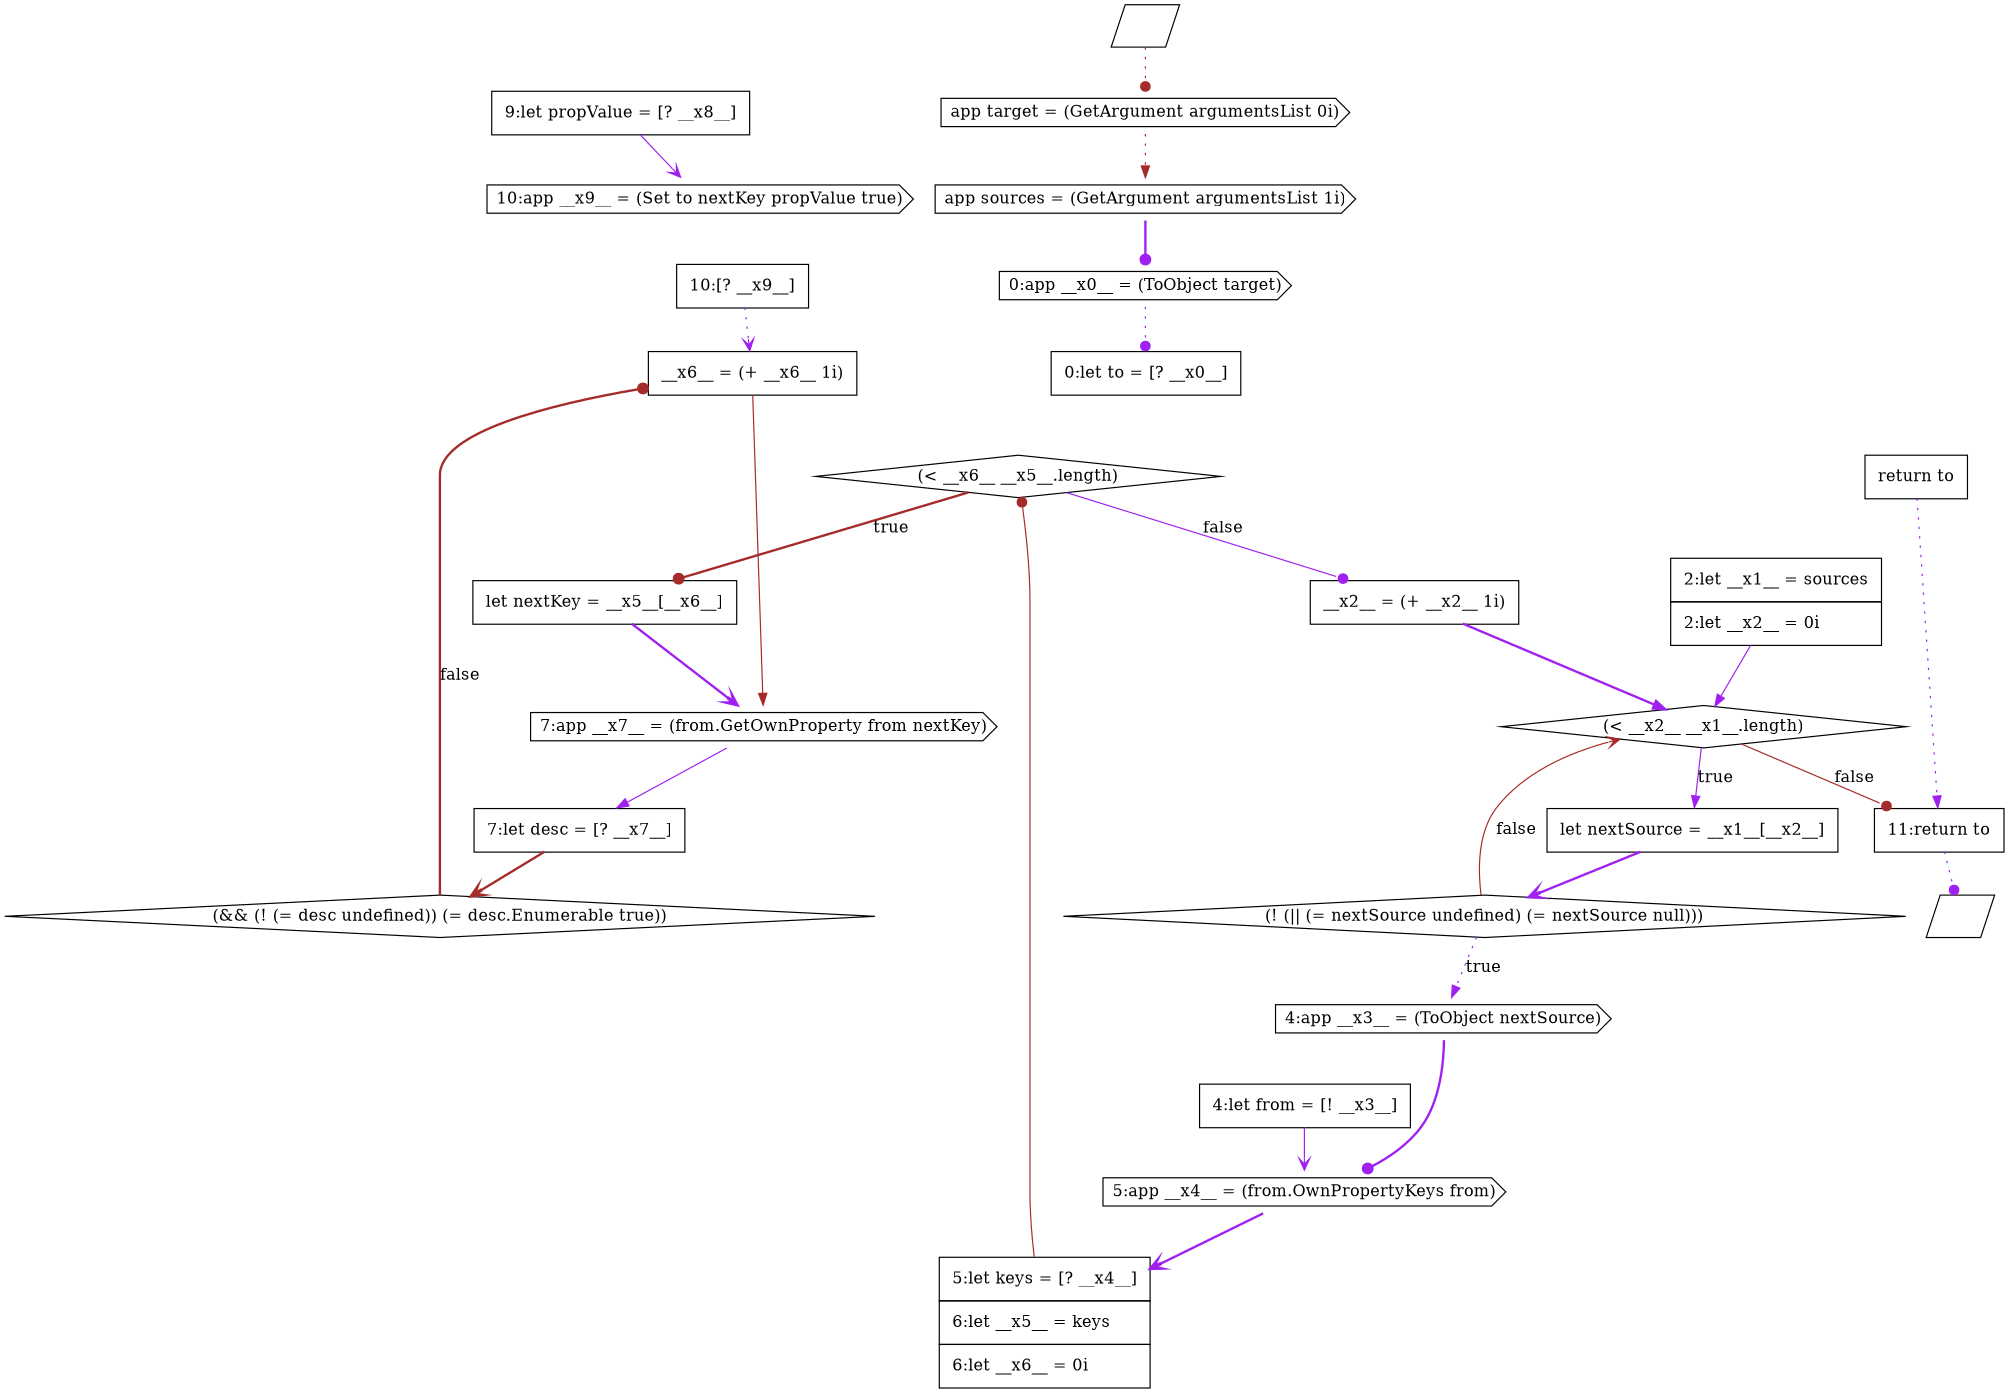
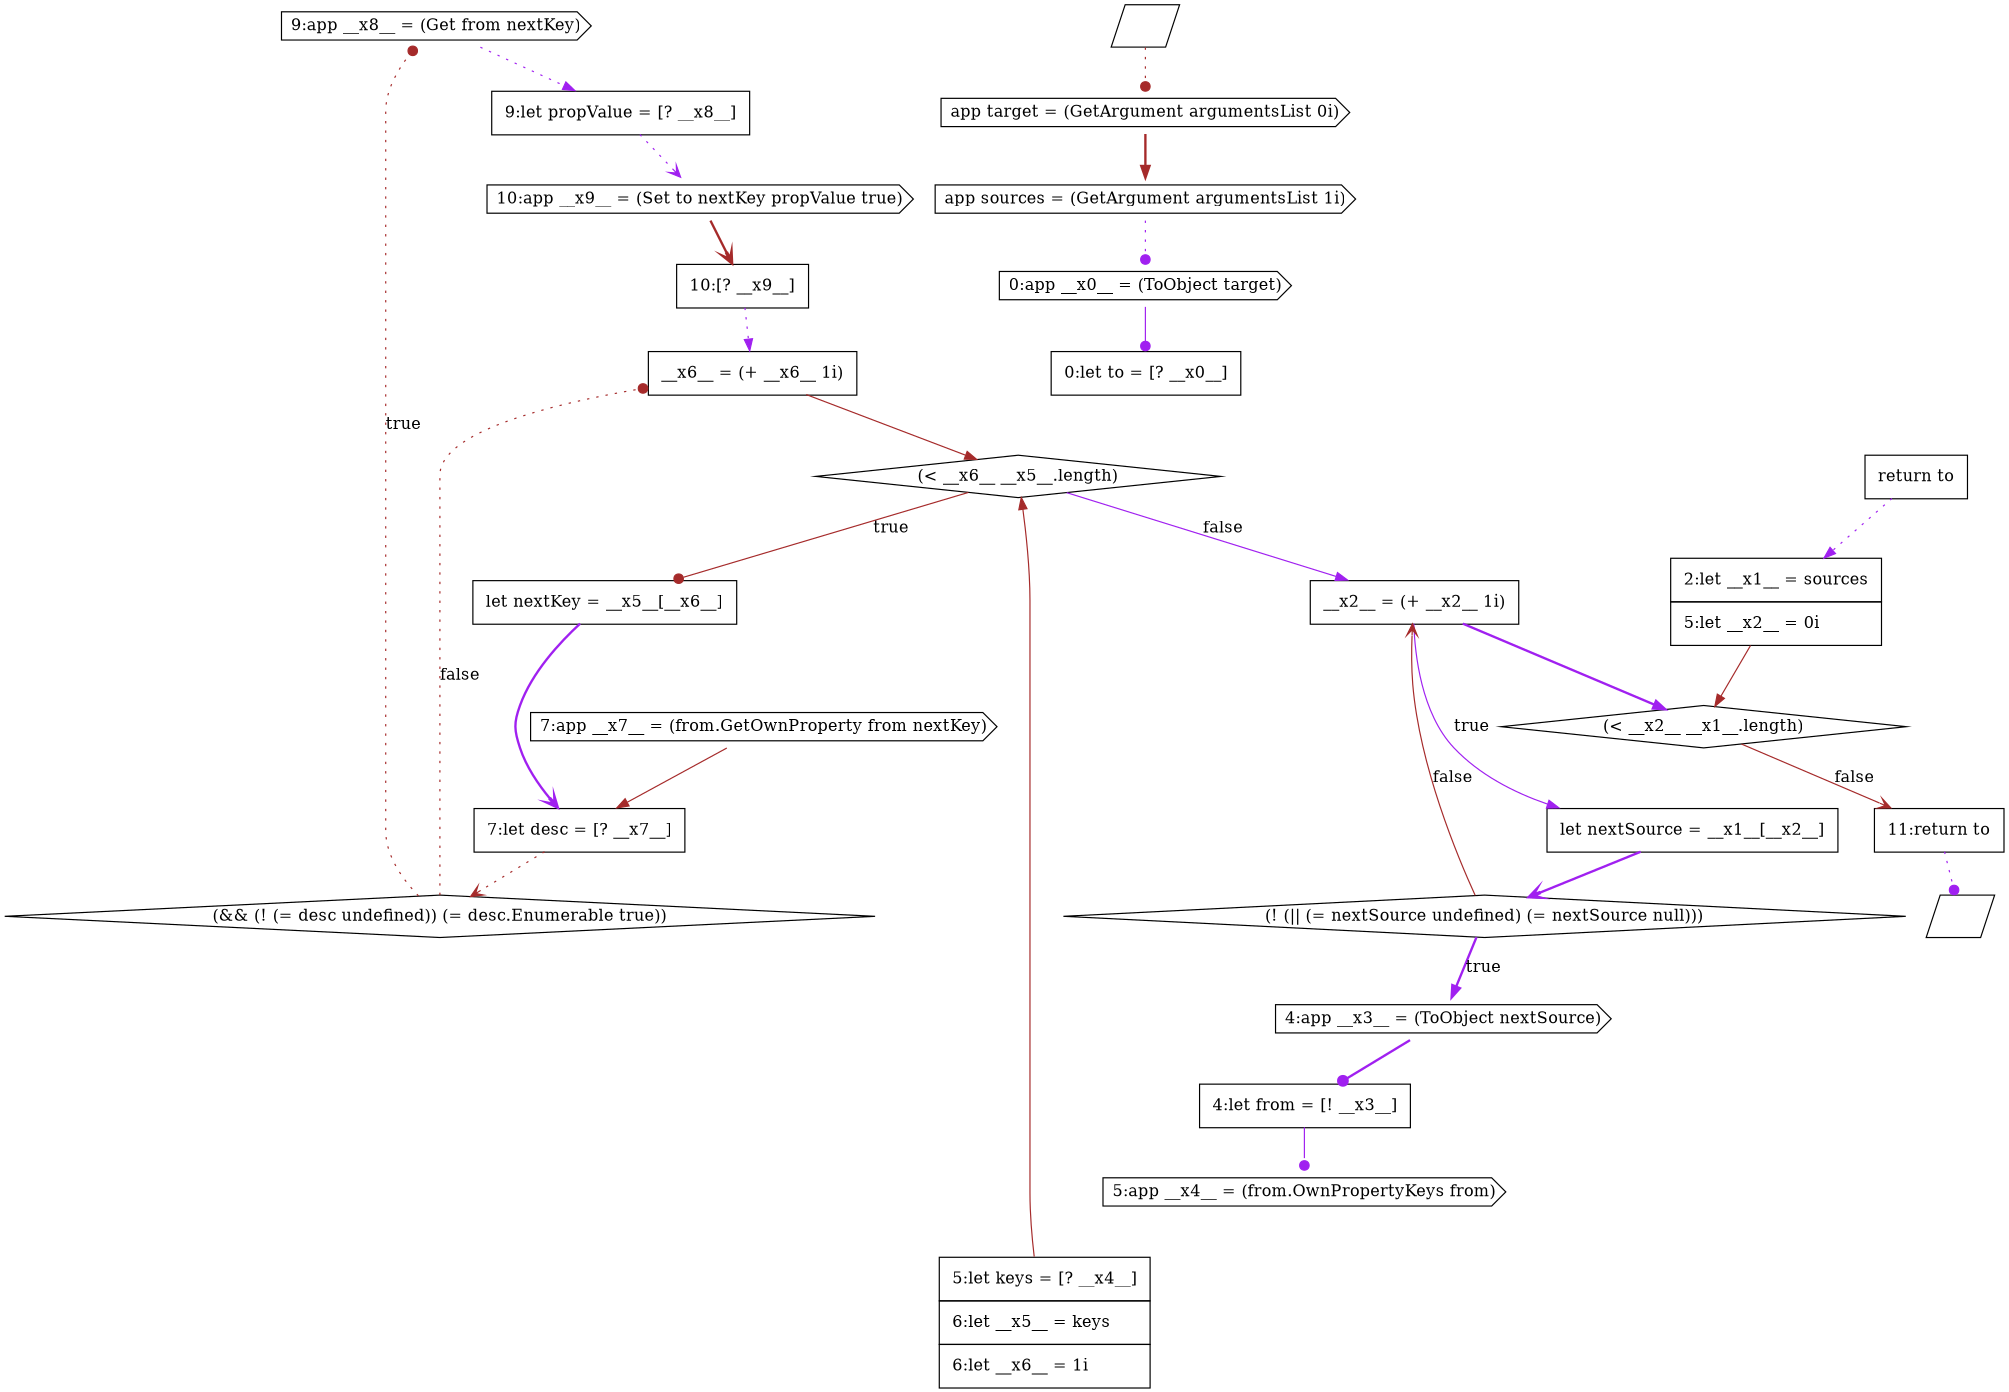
node "9:app __x8__ = (Get from nextKey)": added
edge "app target = (GetArgument argumentsList 0i)" -> "app sources = (GetArgument argumentsList 1i)": style dotted -> bold
edge "9:let propValue = [? __x8__]" -> "10:app __x9__ = (Set to nextKey propValue true)": style solid -> dotted
edge "10:app __x9__ = (Set to nextKey propValue true)" -> "10:[? __x9__]": added
edge "app sources = (GetArgument argumentsList 1i)" -> "0:app __x0__ = (ToObject target)": style bold -> dotted
edge "10:[? __x9__]" -> "__x6__ = (+ __x6__ 1i)": arrowhead vee -> normal
edge "0:app __x0__ = (ToObject target)" -> "0:let to = [? __x0__]": style dotted -> solid
edge "(< __x6__ __x5__.length)" -> "let nextKey = __x5__[__x6__]": style bold -> solid
edge "(< __x6__ __x5__.length)" -> "__x2__ = (+ __x2__ 1i)": arrowhead dot -> normal
edge "__x6__ = (+ __x6__ 1i)" -> "7:app __x7__ = (from.GetOwnProperty from nextKey)": now "__x6__ = (+ __x6__ 1i)" -> "(< __x6__ __x5__.length)"
edge "(&& (! (= desc undefined)) (= desc.Enumerable true))" -> "__x6__ = (+ __x6__ 1i)": style bold -> dotted
node "2:let __x1__ = sources": text "2:let __x2__ = 0i" -> "5:let __x2__ = 0i"
edge "return to" -> "11:return to": now "return to" -> "2:let __x1__ = sources"
edge "let nextKey = __x5__[__x6__]" -> "7:app __x7__ = (from.GetOwnProperty from nextKey)": now "let nextKey = __x5__[__x6__]" -> "7:let desc = [? __x7__]"
edge "2:let __x1__ = sources" -> "(< __x2__ __x1__.length)": color purple -> brown
edge "(< __x2__ __x1__.length)" -> "let nextSource = __x1__[__x2__]": now "__x2__ = (+ __x2__ 1i)" -> "let nextSource = __x1__[__x2__]"
edge "(< __x2__ __x1__.length)" -> "11:return to": arrowhead dot -> vee
edge "7:app __x7__ = (from.GetOwnProperty from nextKey)" -> "7:let desc = [? __x7__]": color purple -> brown
edge "(! (|| (= nextSource undefined) (= nextSource null)))" -> "(< __x2__ __x1__.length)": now "(! (|| (= nextSource undefined) (= nextSource null)))" -> "__x2__ = (+ __x2__ 1i)"
edge "7:let desc = [? __x7__]" -> "(&& (! (= desc undefined)) (= desc.Enumerable true))": style bold -> dotted
edge "5:let keys = [? __x4__]" -> "(< __x6__ __x5__.length)": arrowhead dot -> normal
edge "(! (|| (= nextSource undefined) (= nextSource null)))" -> "4:app __x3__ = (ToObject nextSource)": style dotted -> bold
edge "4:app __x3__ = (ToObject nextSource)" -> "5:app __x4__ = (from.OwnPropertyKeys from)": now "4:app __x3__ = (ToObject nextSource)" -> "4:let from = [! __x3__]"
edge "4:let from = [! __x3__]" -> "5:app __x4__ = (from.OwnPropertyKeys from)": arrowhead vee -> dot
edge "5:app __x4__ = (from.OwnPropertyKeys from)" -> "5:let keys = [? __x4__]": removed
node "5:let keys = [? __x4__]": text "6:let __x6__ = 0i" -> "6:let __x6__ = 1i"
